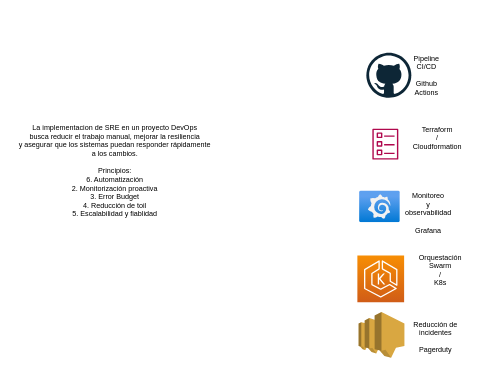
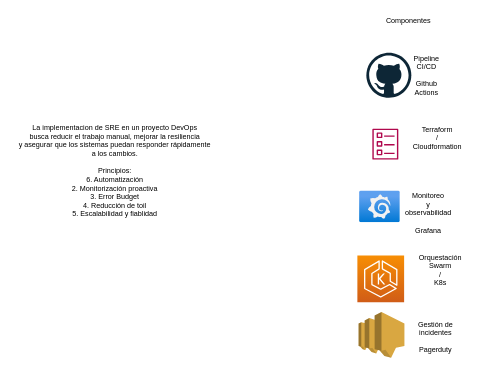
node "Componentes": added
node "Reducción de incidentes Pagerduty": label "Reducción de incidentes Pagerduty" -> "Gestión de incidentes Pagerduty"
